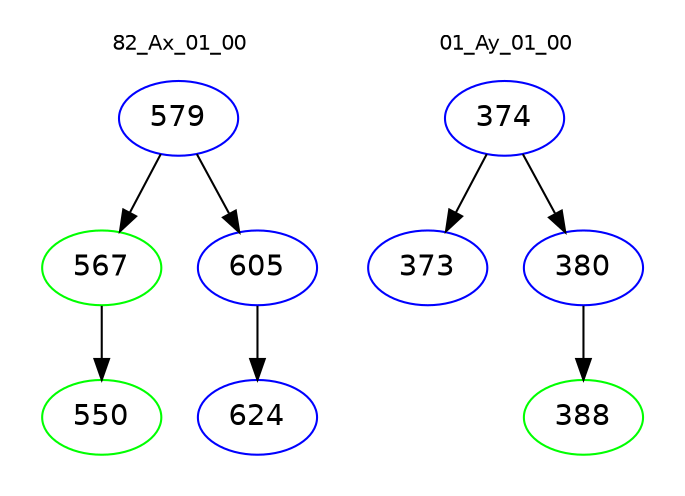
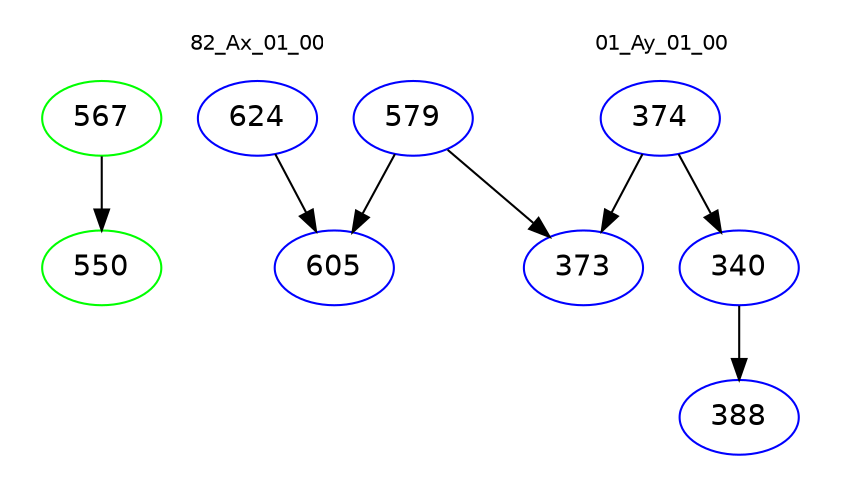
edge "579" -> "567": now "579" -> "373"
node "380": label "380" -> "340"
edge "605" -> "624": reversed
node "388": color green -> blue
